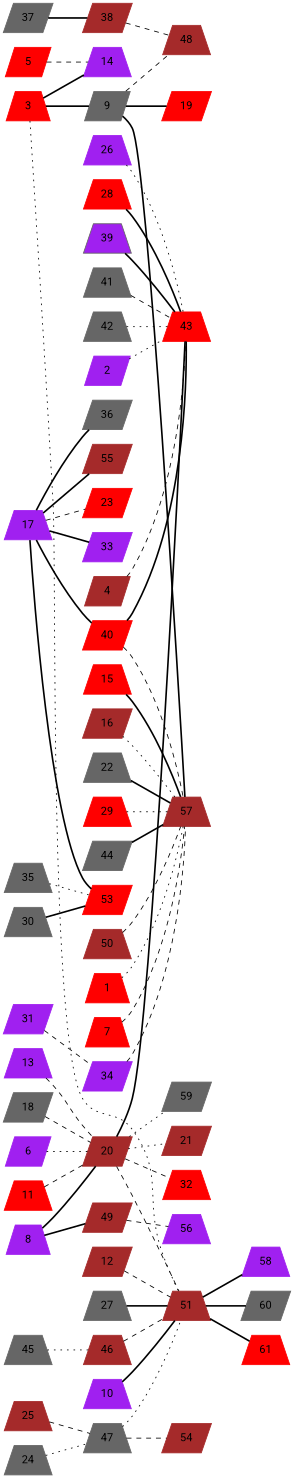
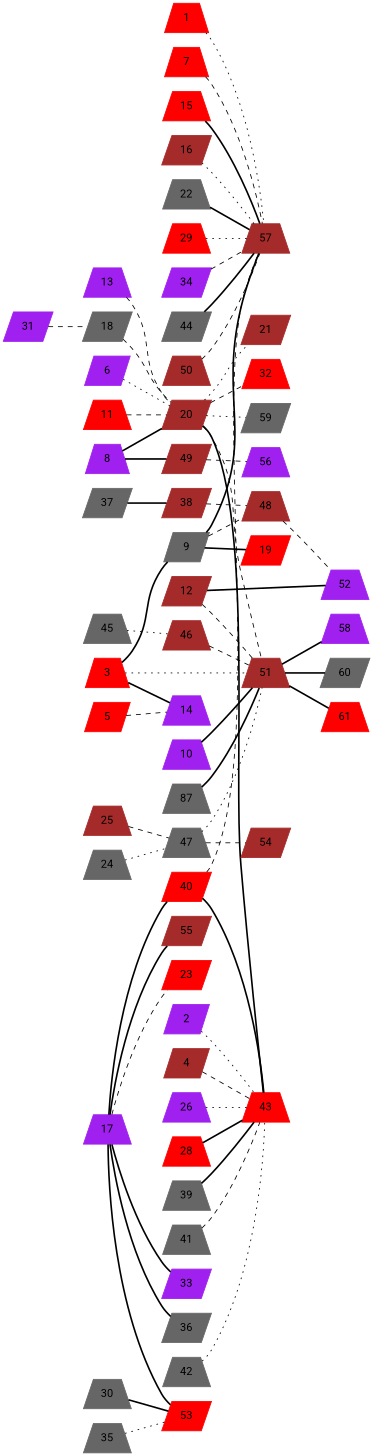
node "39": fillcolor purple -> gray40
node "52": added
edge "31" -- "34": now "31" -- "18"
node "27": label "27" -> "87"
